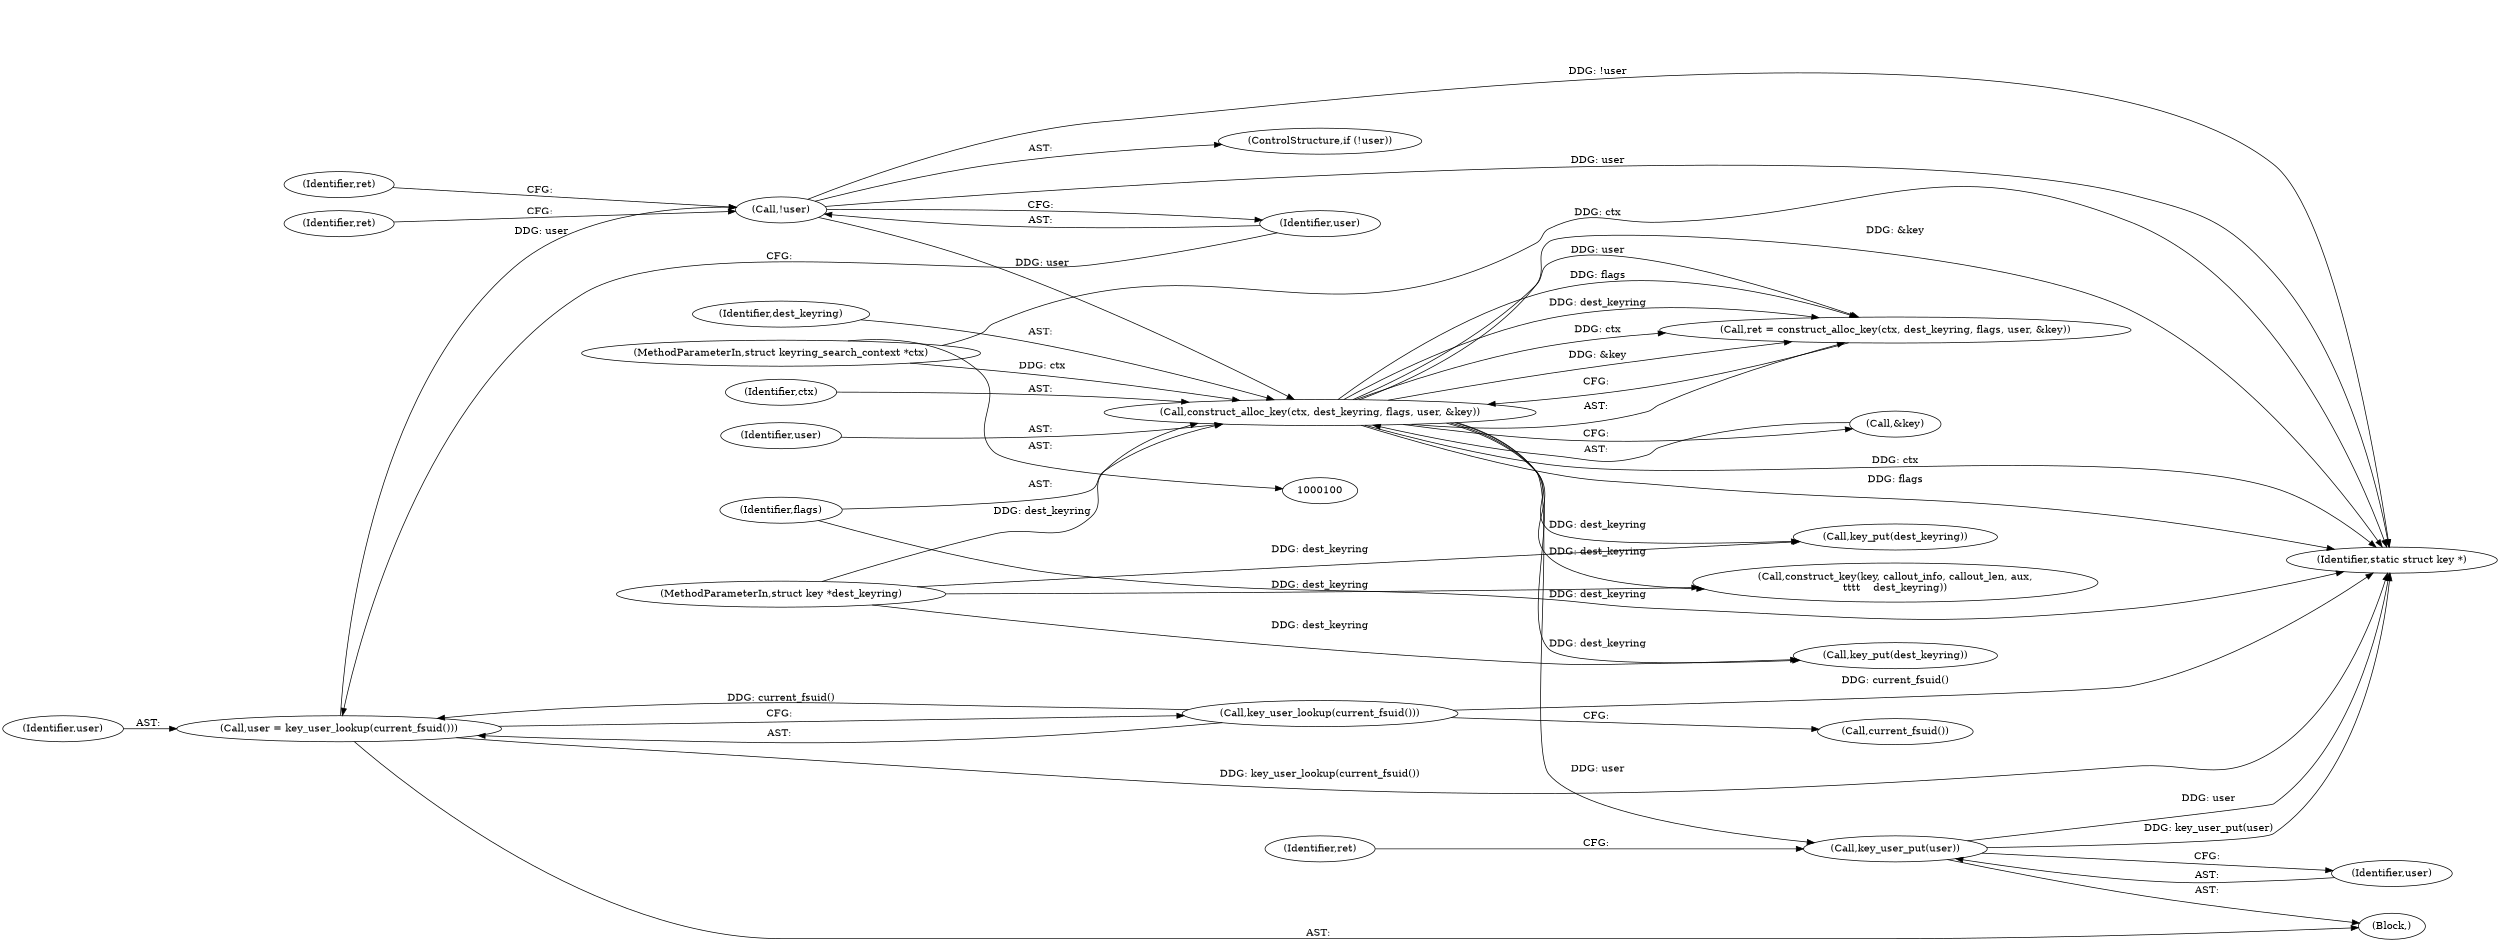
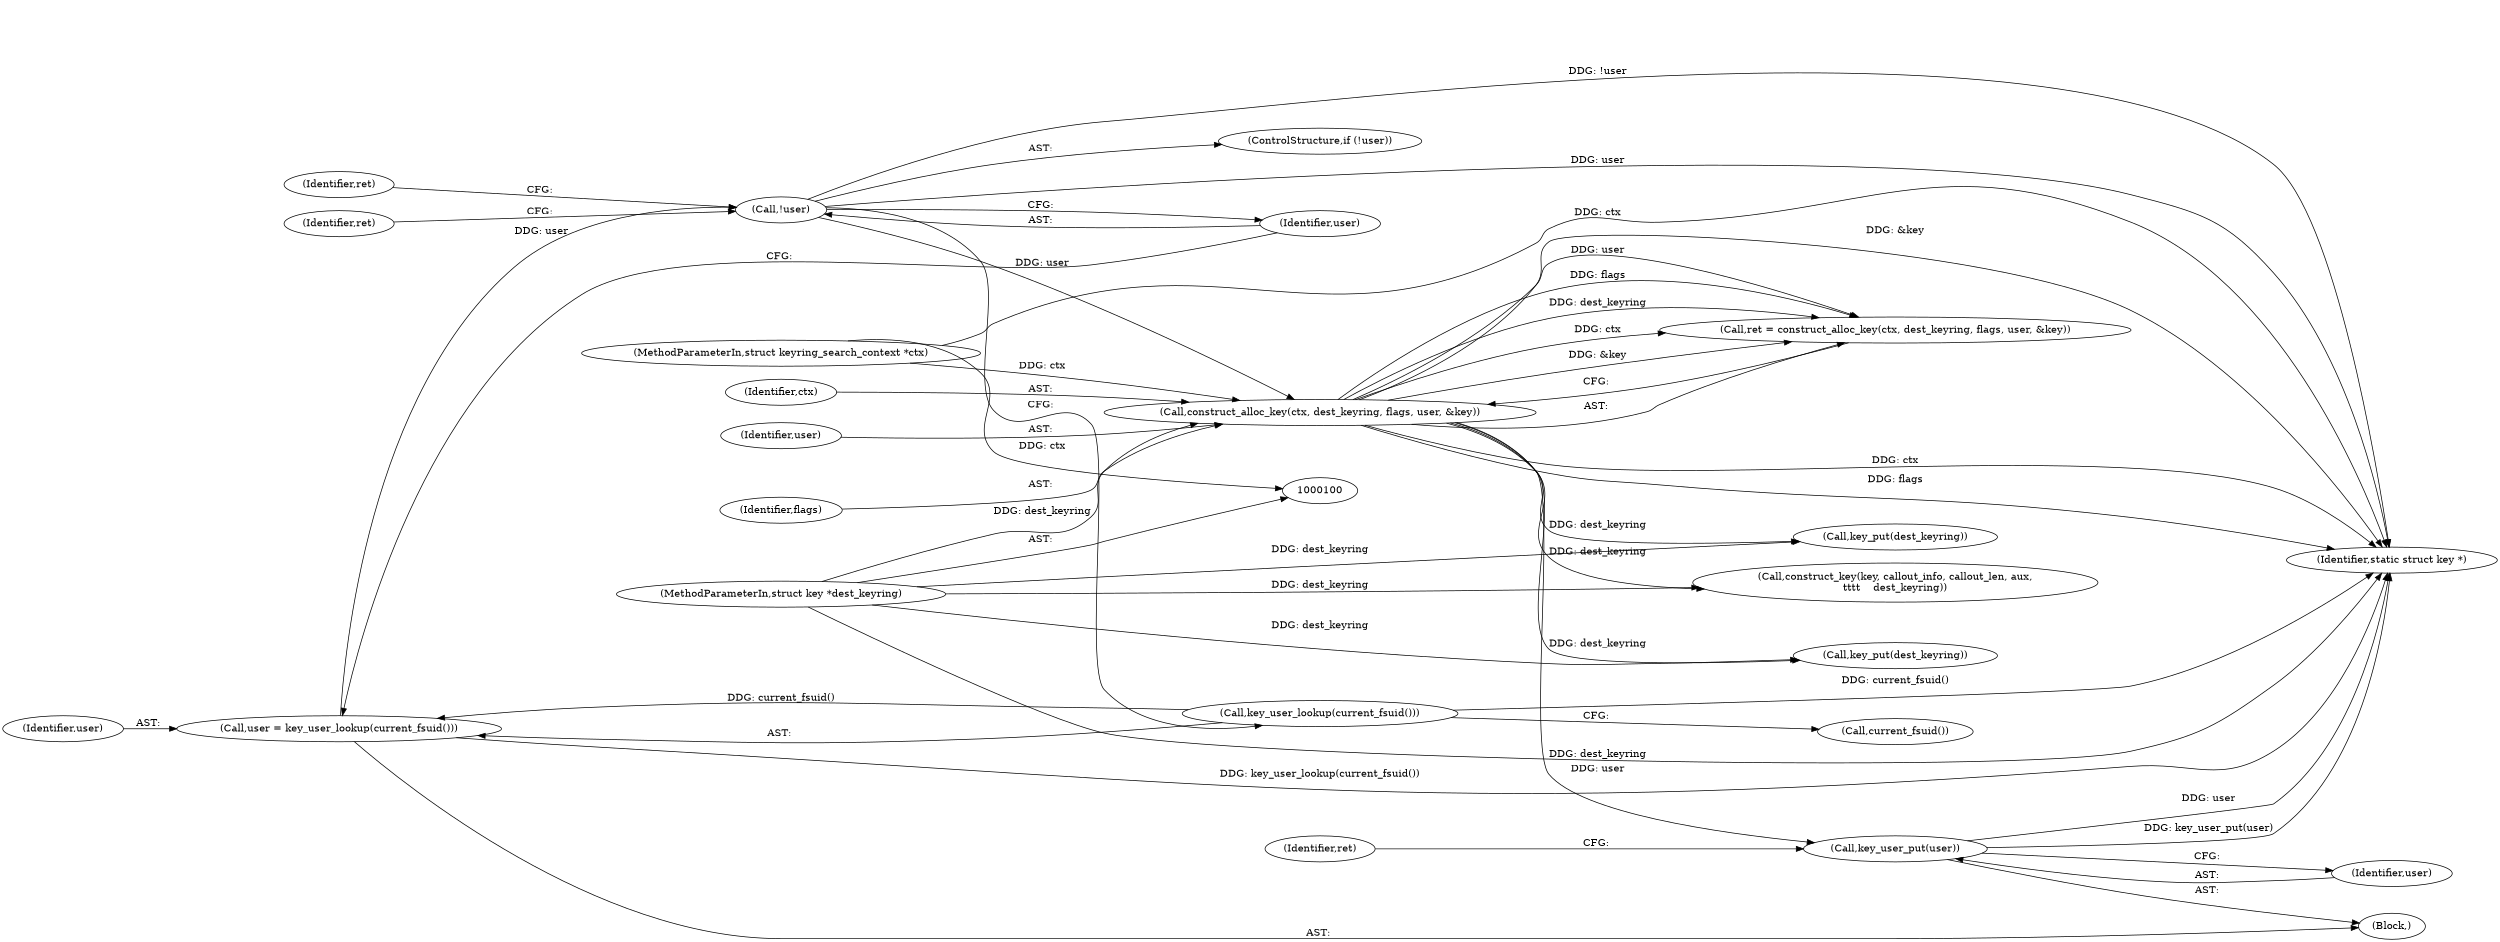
node "(Identifier,dest_keyring)": removed
node "(Call,&key)": removed
edge "(MethodParameterIn,struct keyring_search_context *ctx)" -> "1000100": label "AST: " -> "DDG: ctx"
edge "(MethodParameterIn,struct key *dest_keyring)" -> "1000100": added, label "AST:"
edge "(Identifier,flags)" -> "(Identifier,static struct key *)": now "(MethodParameterIn,struct key *dest_keyring)" -> "(Identifier,static struct key *)"
edge "(Call,user = key_user_lookup(current_fsuid()))" -> "(Call,key_user_lookup(current_fsuid()))": now "(Call,!user)" -> "(Call,key_user_lookup(current_fsuid()))"
